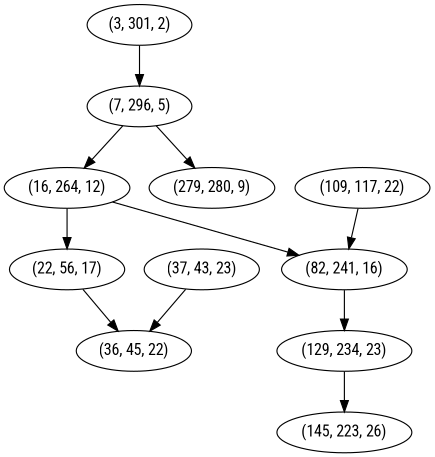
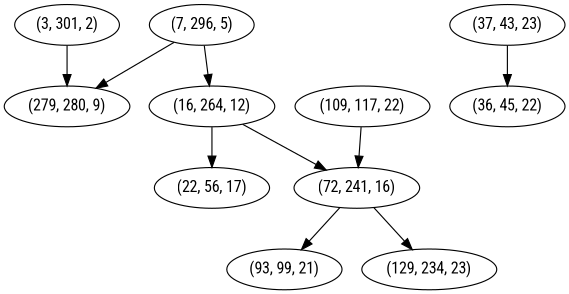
edge "(3, 301, 2)" -> "(7, 296, 5)": now "(3, 301, 2)" -> "(279, 280, 9)"
node "(93, 99, 21)": added
node "(82, 241, 16)": label "(82, 241, 16)" -> "(72, 241, 16)"
edge "(22, 56, 17)" -> "(36, 45, 22)": removed
node "(145, 223, 26)": removed
